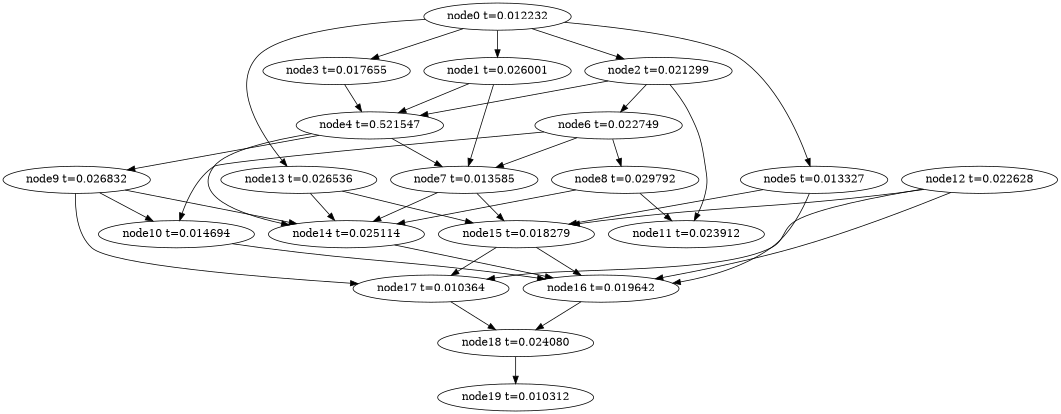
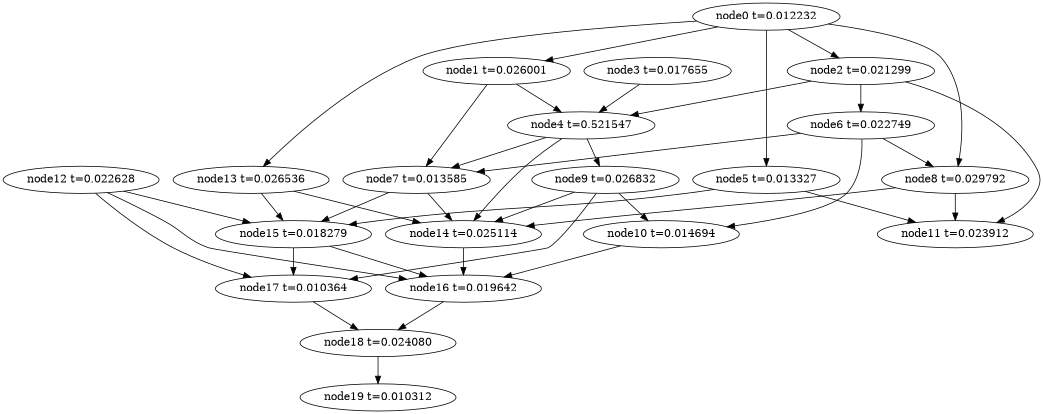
edge "node0 t=0.012232" -> "node3 t=0.017655": now "node0 t=0.012232" -> "node8 t=0.029792"
edge "node5 t=0.013327" -> "node16 t=0.019642": now "node5 t=0.013327" -> "node11 t=0.023912"
